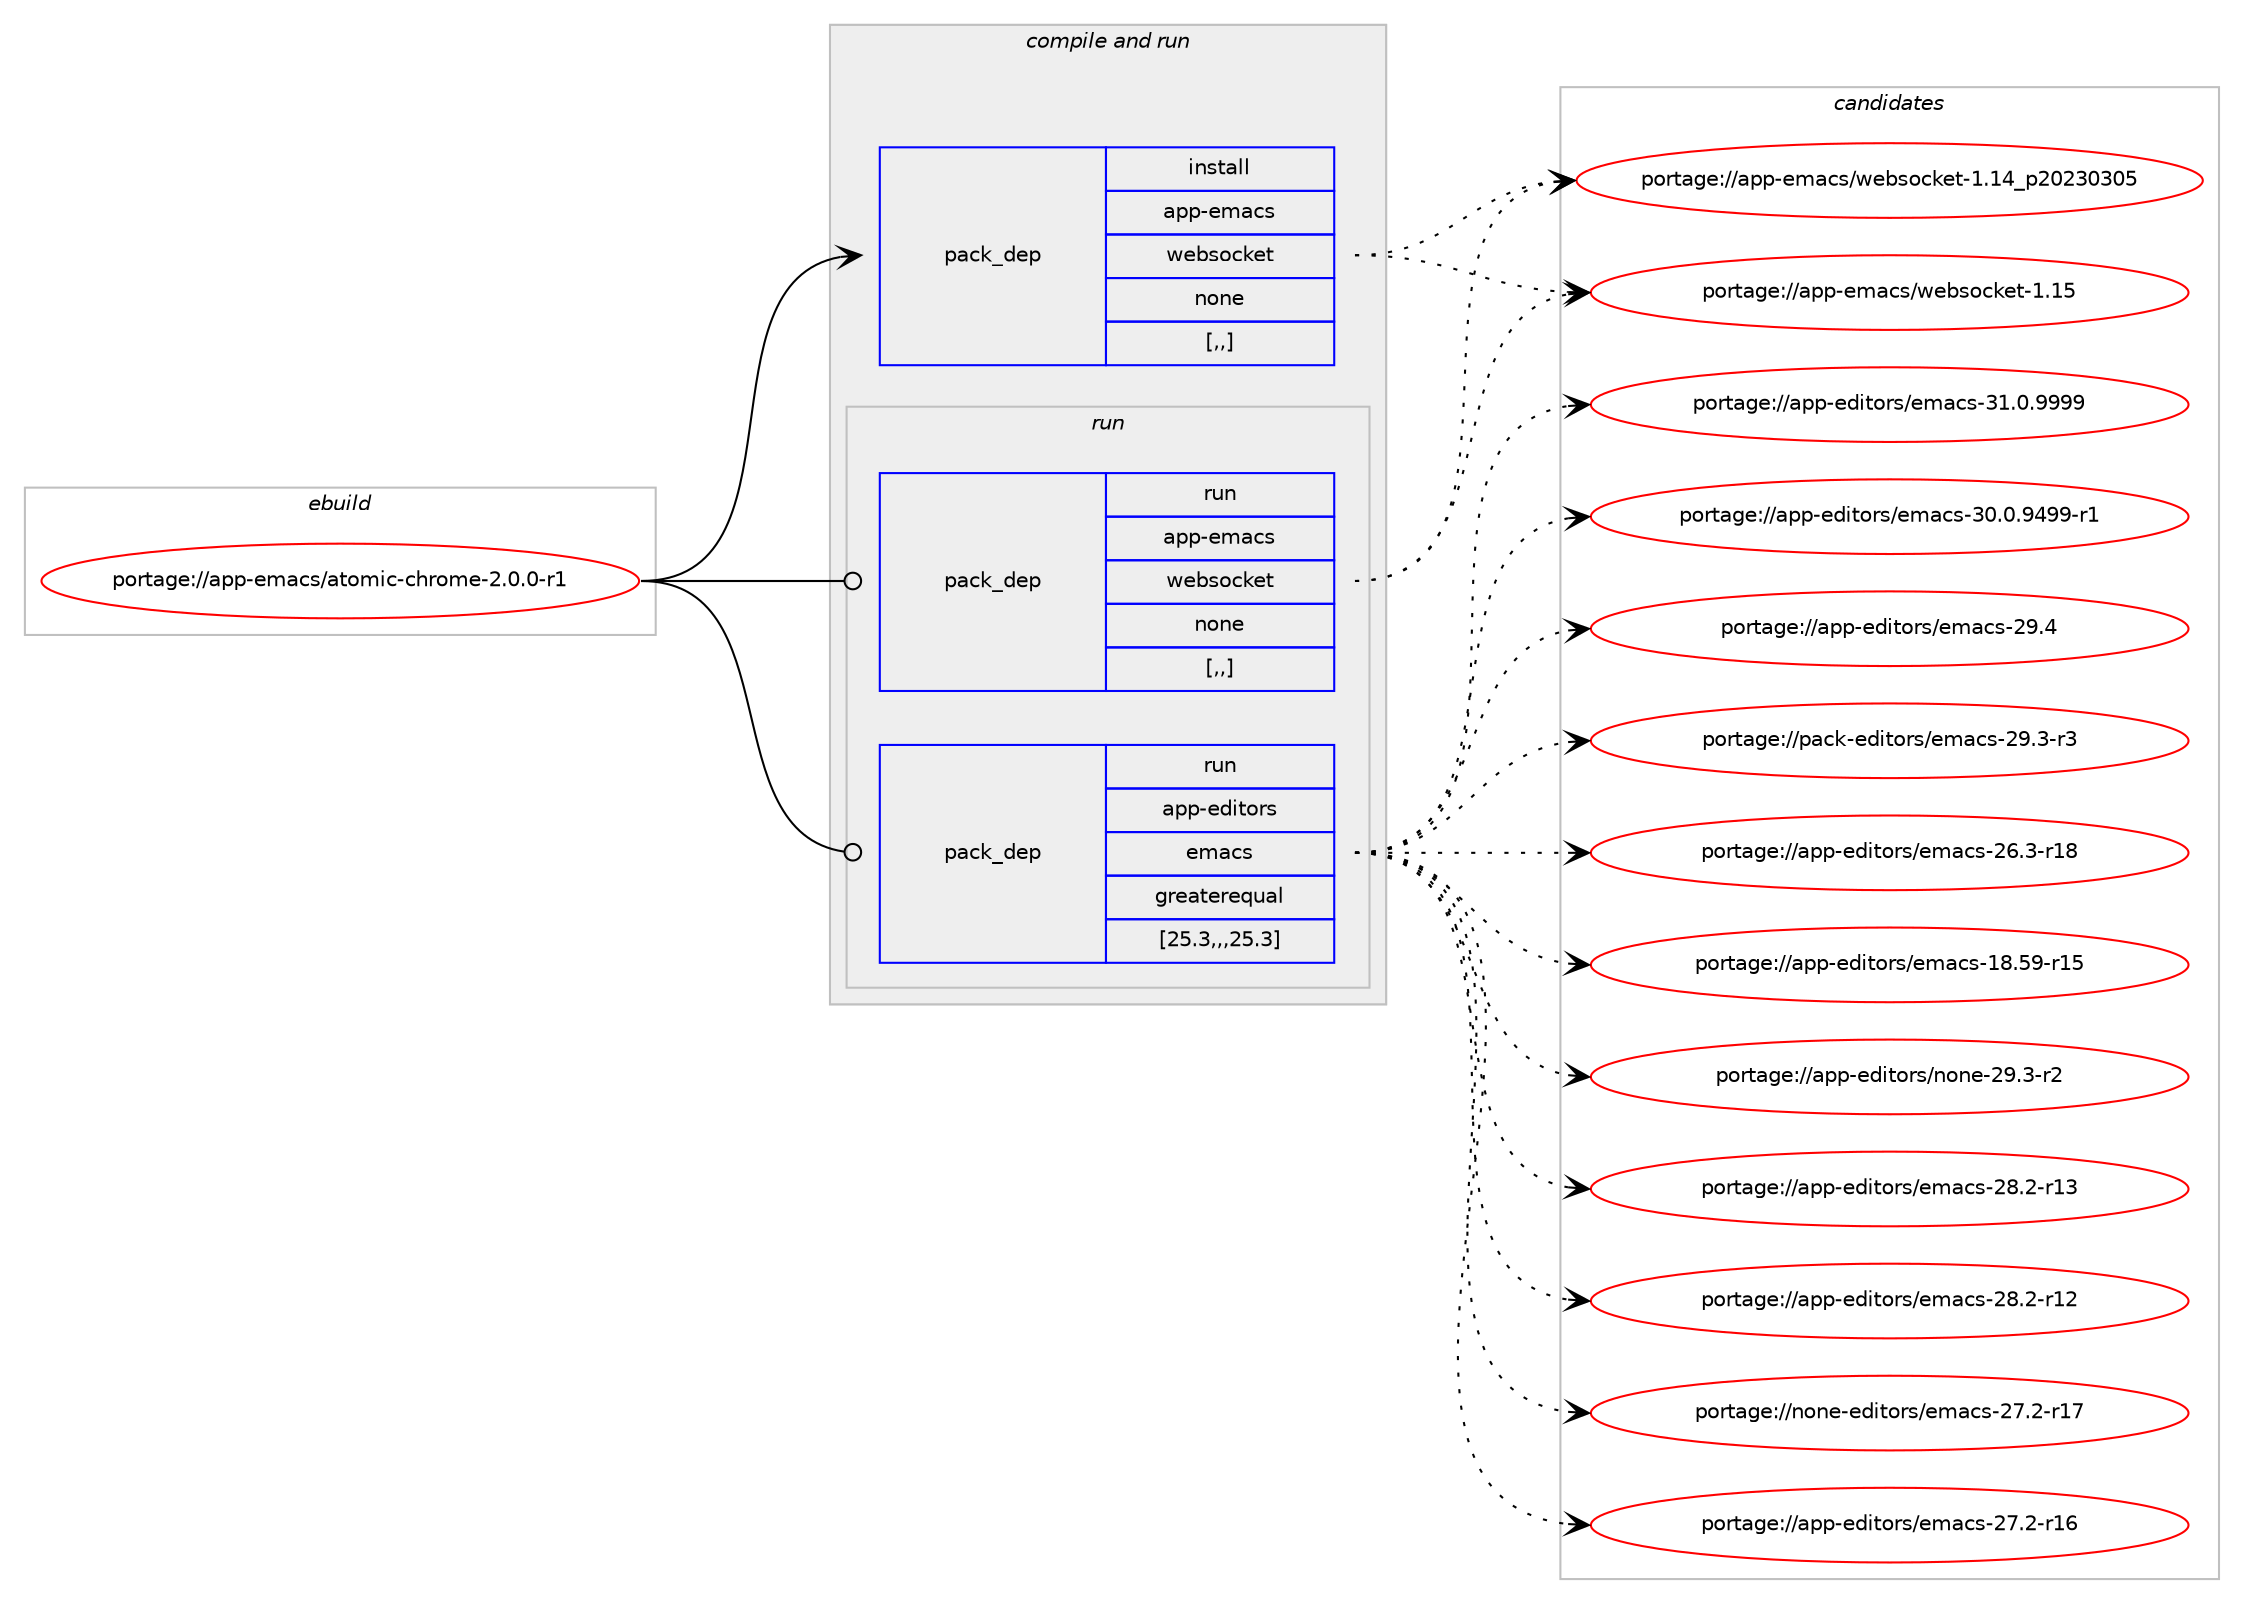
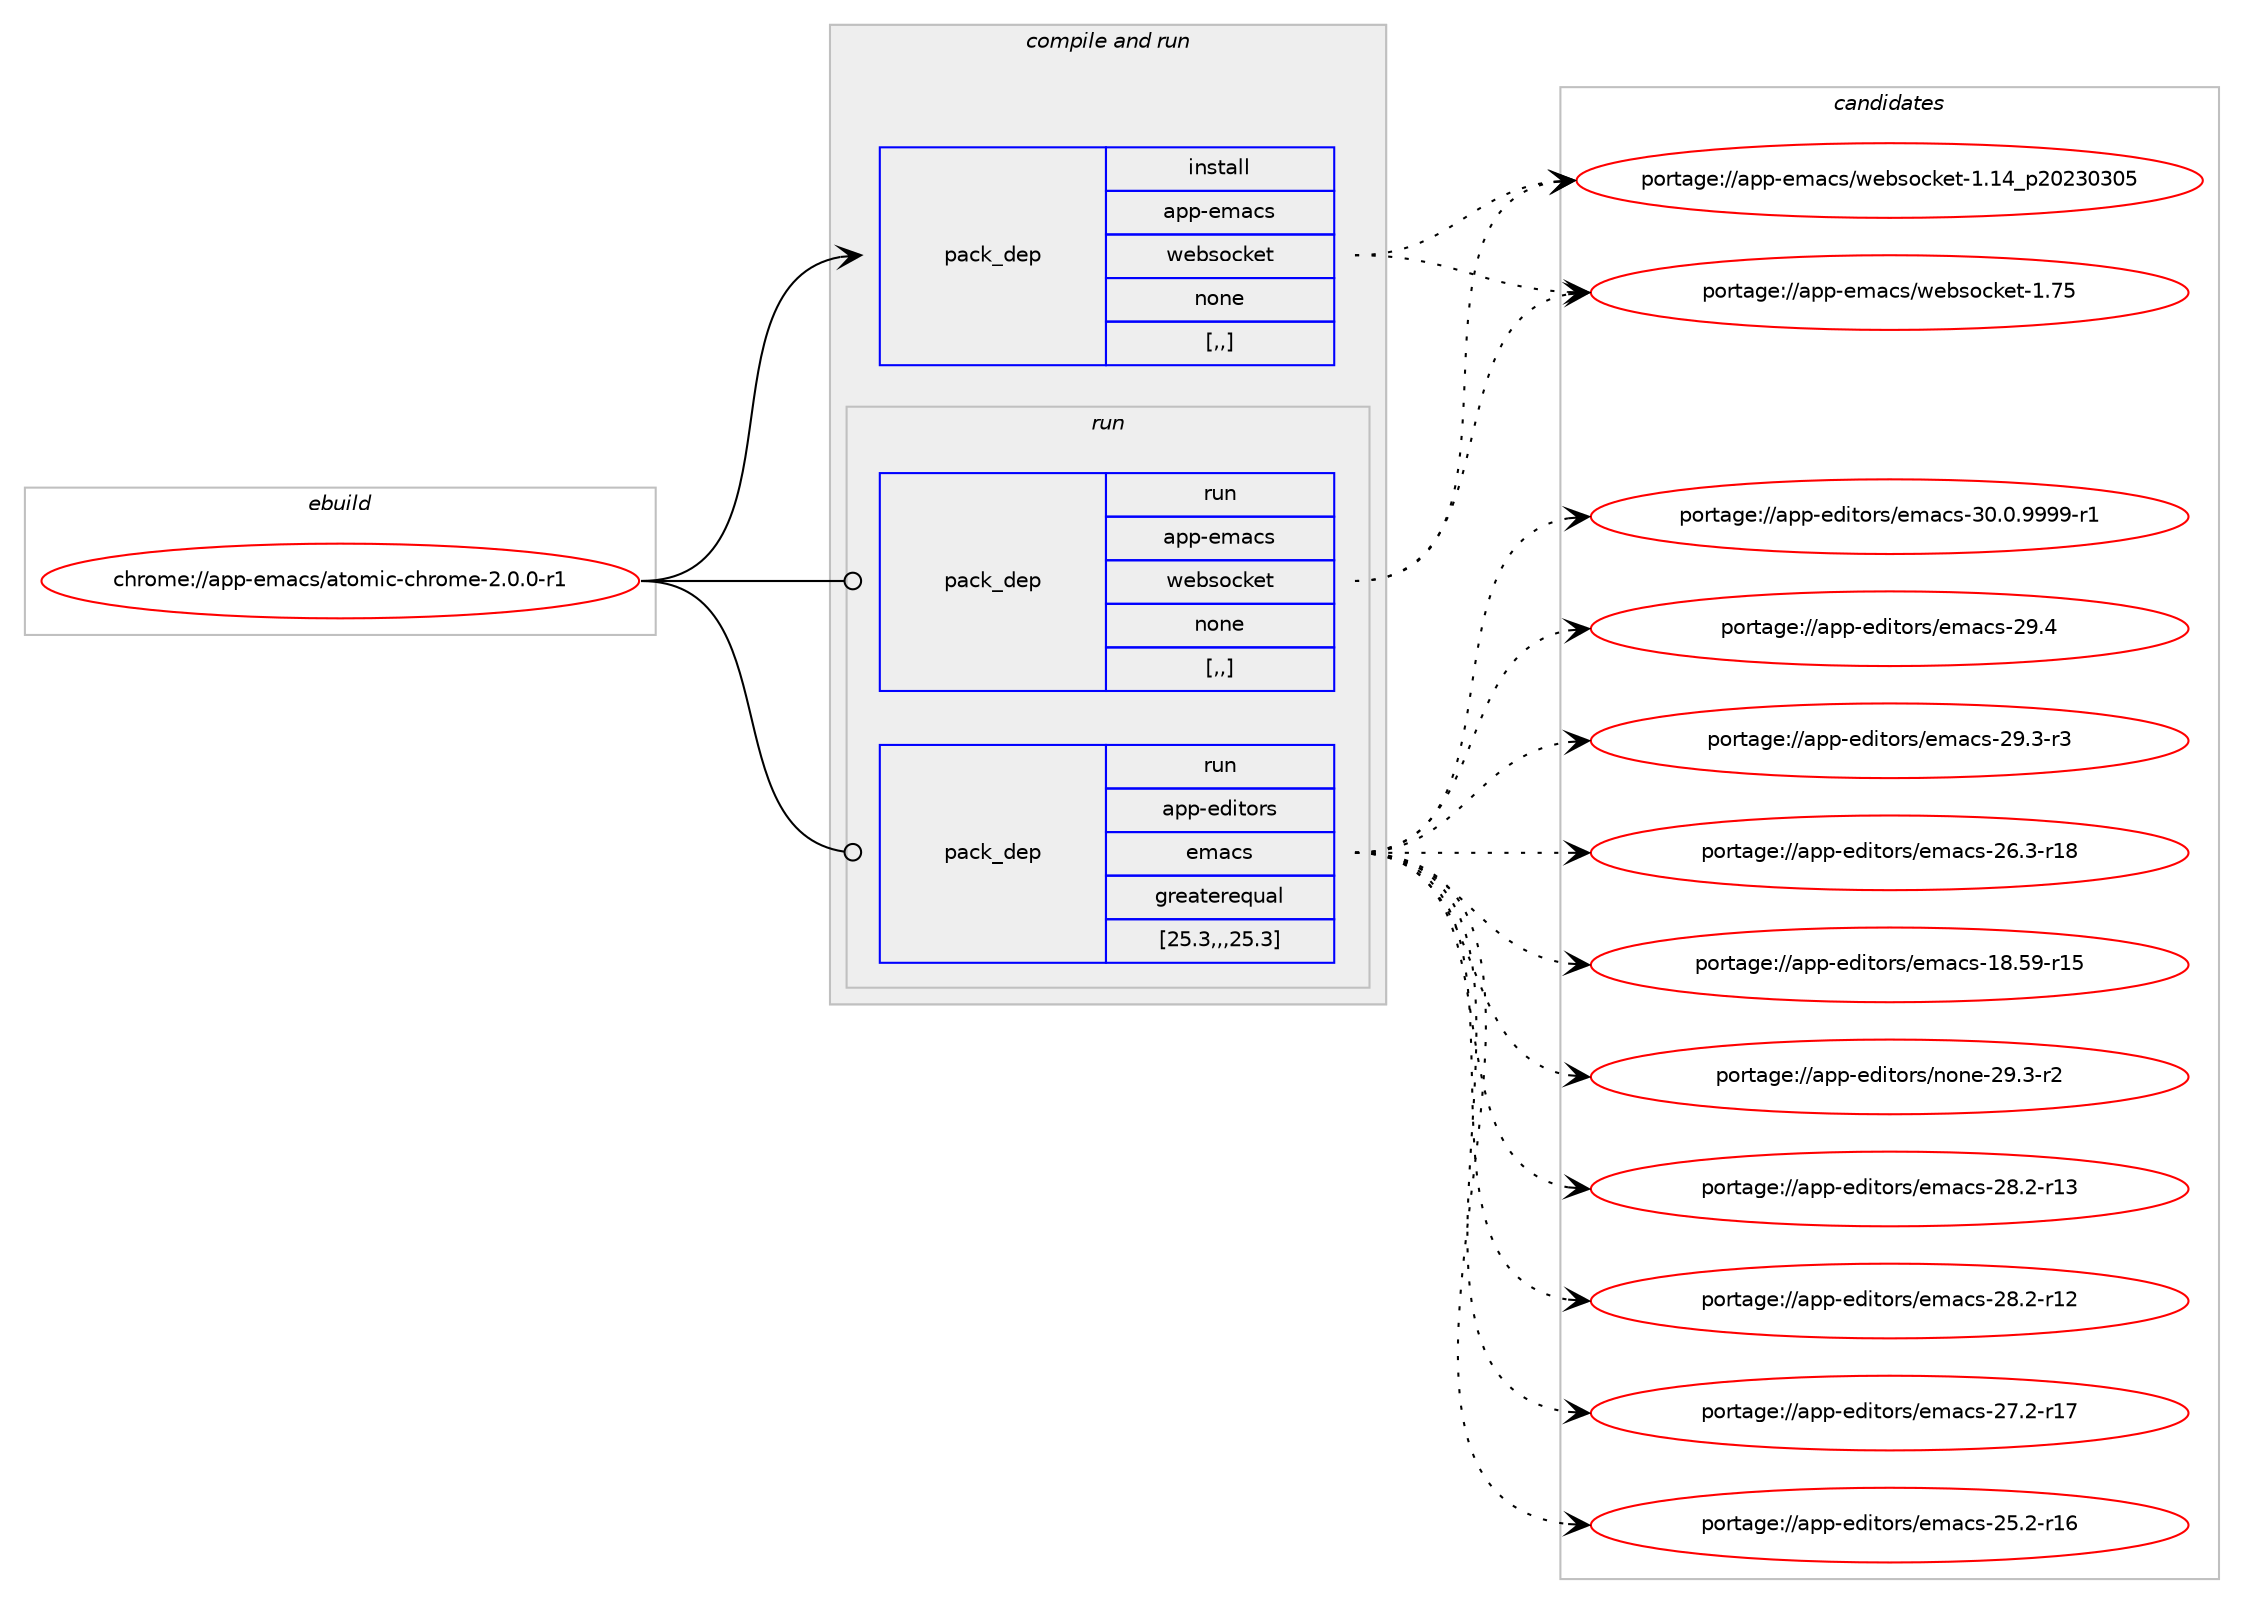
node "portage://app-emacs/websocket-1.15": label "portage://app-emacs/websocket-1.15" -> "portage://app-emacs/websocket-1.75"
node "portage://app-editors/emacs-31.0.9999": removed
node "portage://app-editors/emacs-30.0.9499-r1": label "portage://app-editors/emacs-30.0.9499-r1" -> "portage://app-editors/emacs-30.0.9999-r1"
node "portage://app-emacs/atomic-chrome-2.0.0-r1": label "portage://app-emacs/atomic-chrome-2.0.0-r1" -> "chrome://app-emacs/atomic-chrome-2.0.0-r1"
node "portage://pack-editors/emacs-29.3-r3": label "portage://pack-editors/emacs-29.3-r3" -> "portage://app-editors/emacs-29.3-r3"
node "portage://none-editors/emacs-27.2-r17": label "portage://none-editors/emacs-27.2-r17" -> "portage://app-editors/emacs-27.2-r17"
node "portage://app-editors/emacs-27.2-r16": label "portage://app-editors/emacs-27.2-r16" -> "portage://app-editors/emacs-25.2-r16"
